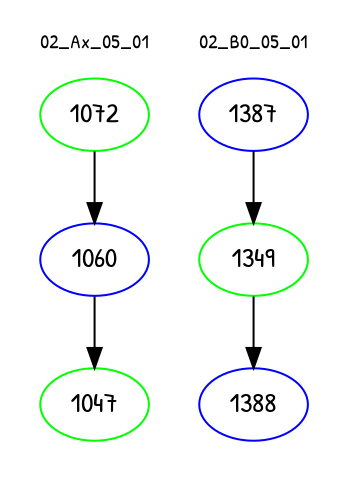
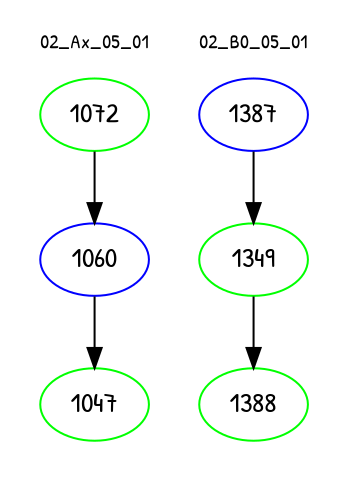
node "1388": color blue -> green
